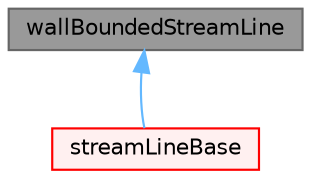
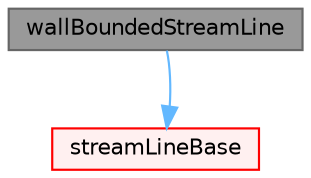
edge "streamLineBase" -> "wallBoundedStreamLine": reversed
